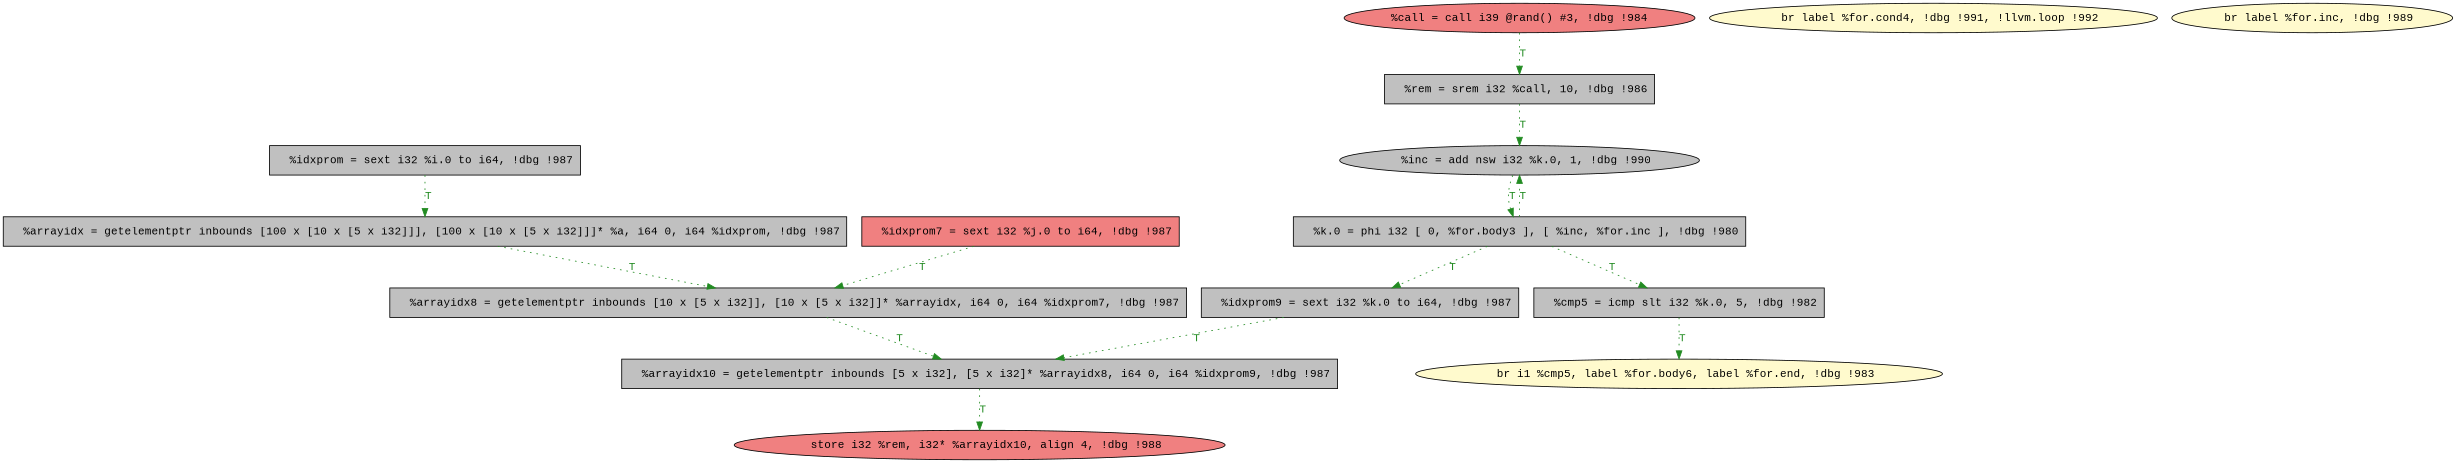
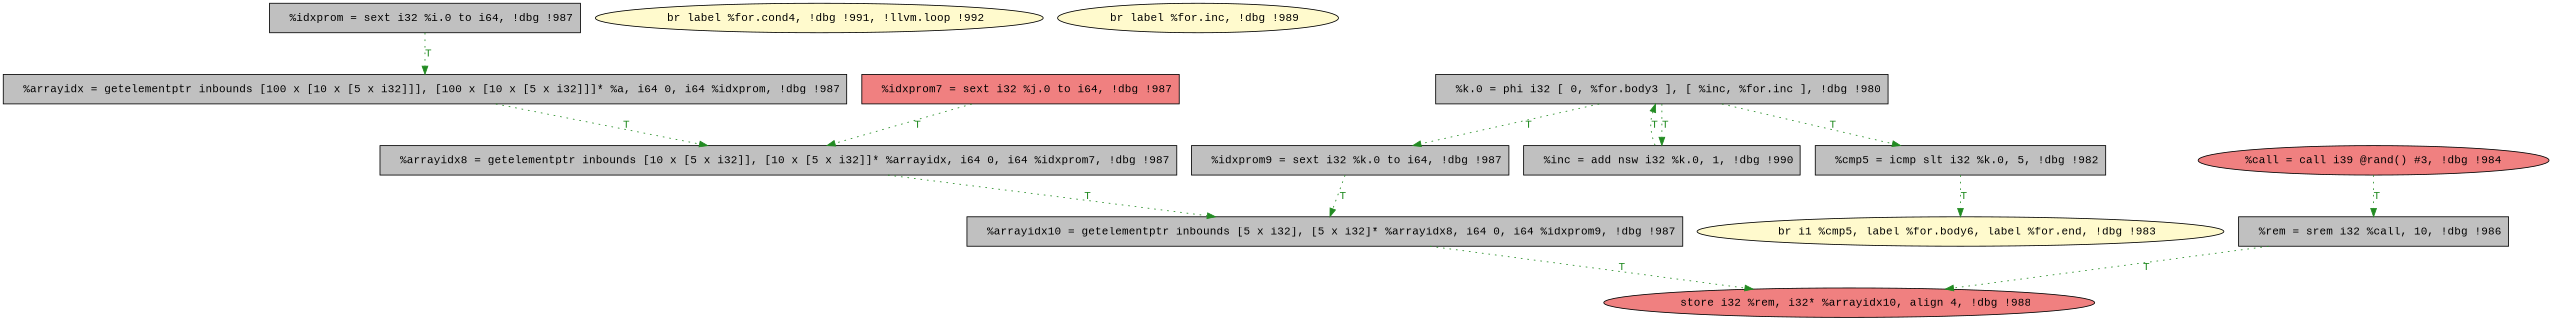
edge "%rem = srem i32 %call, 10, !dbg !986" -> "%inc = add nsw i32 %k.0, 1, !dbg !990": now "%rem = srem i32 %call, 10, !dbg !986" -> "store i32 %rem, i32* %arrayidx10, align 4, !dbg !988"
node "%inc = add nsw i32 %k.0, 1, !dbg !990": shape ellipse -> box
